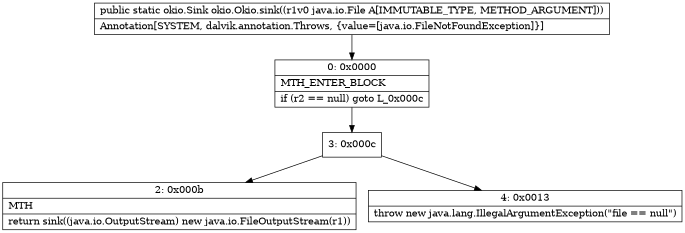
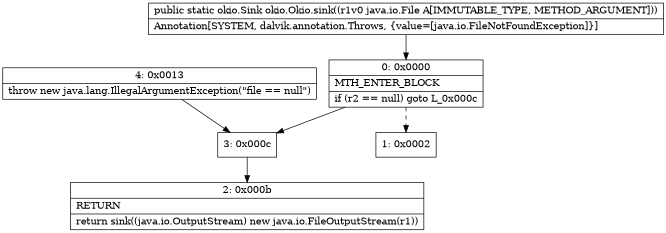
node "1: 0x0002": added
edge "3: 0x000c" -> "4: 0x0013": reversed
node "2: 0x000b": text "MTH" -> "RETURN"
